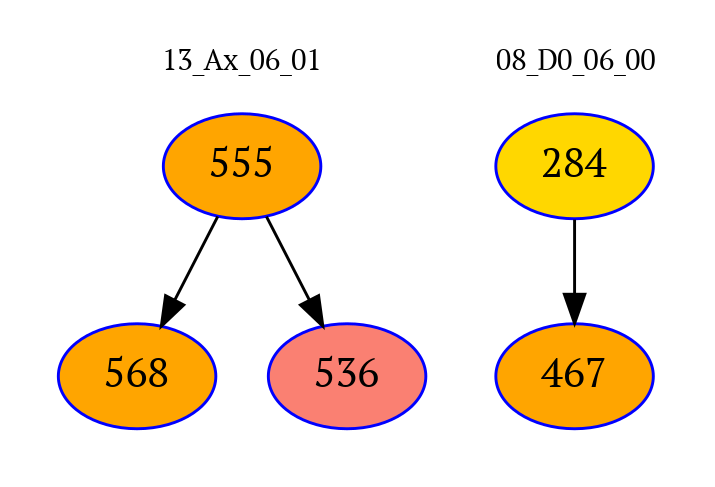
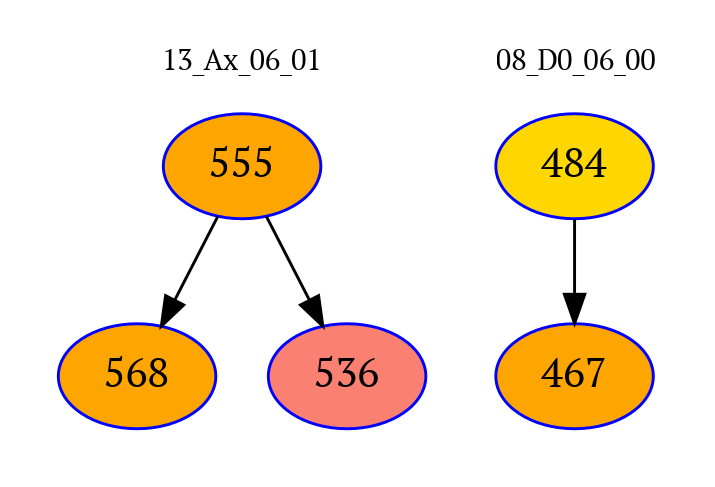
node "284": label "284" -> "484"
